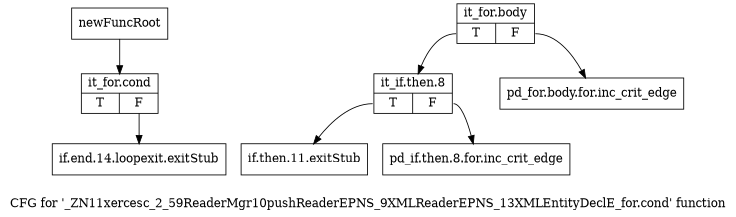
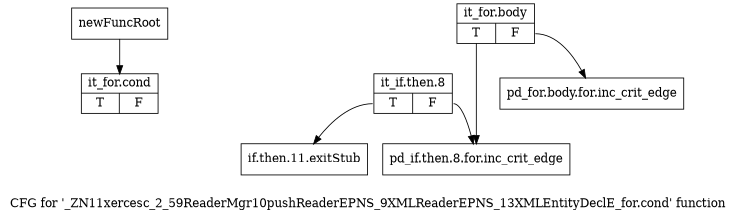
edge "it_for.body" -> "it_if.then.8": now "it_for.body" -> "pd_if.then.8.for.inc_crit_edge"
node "if.end.14.loopexit.exitStub": removed
